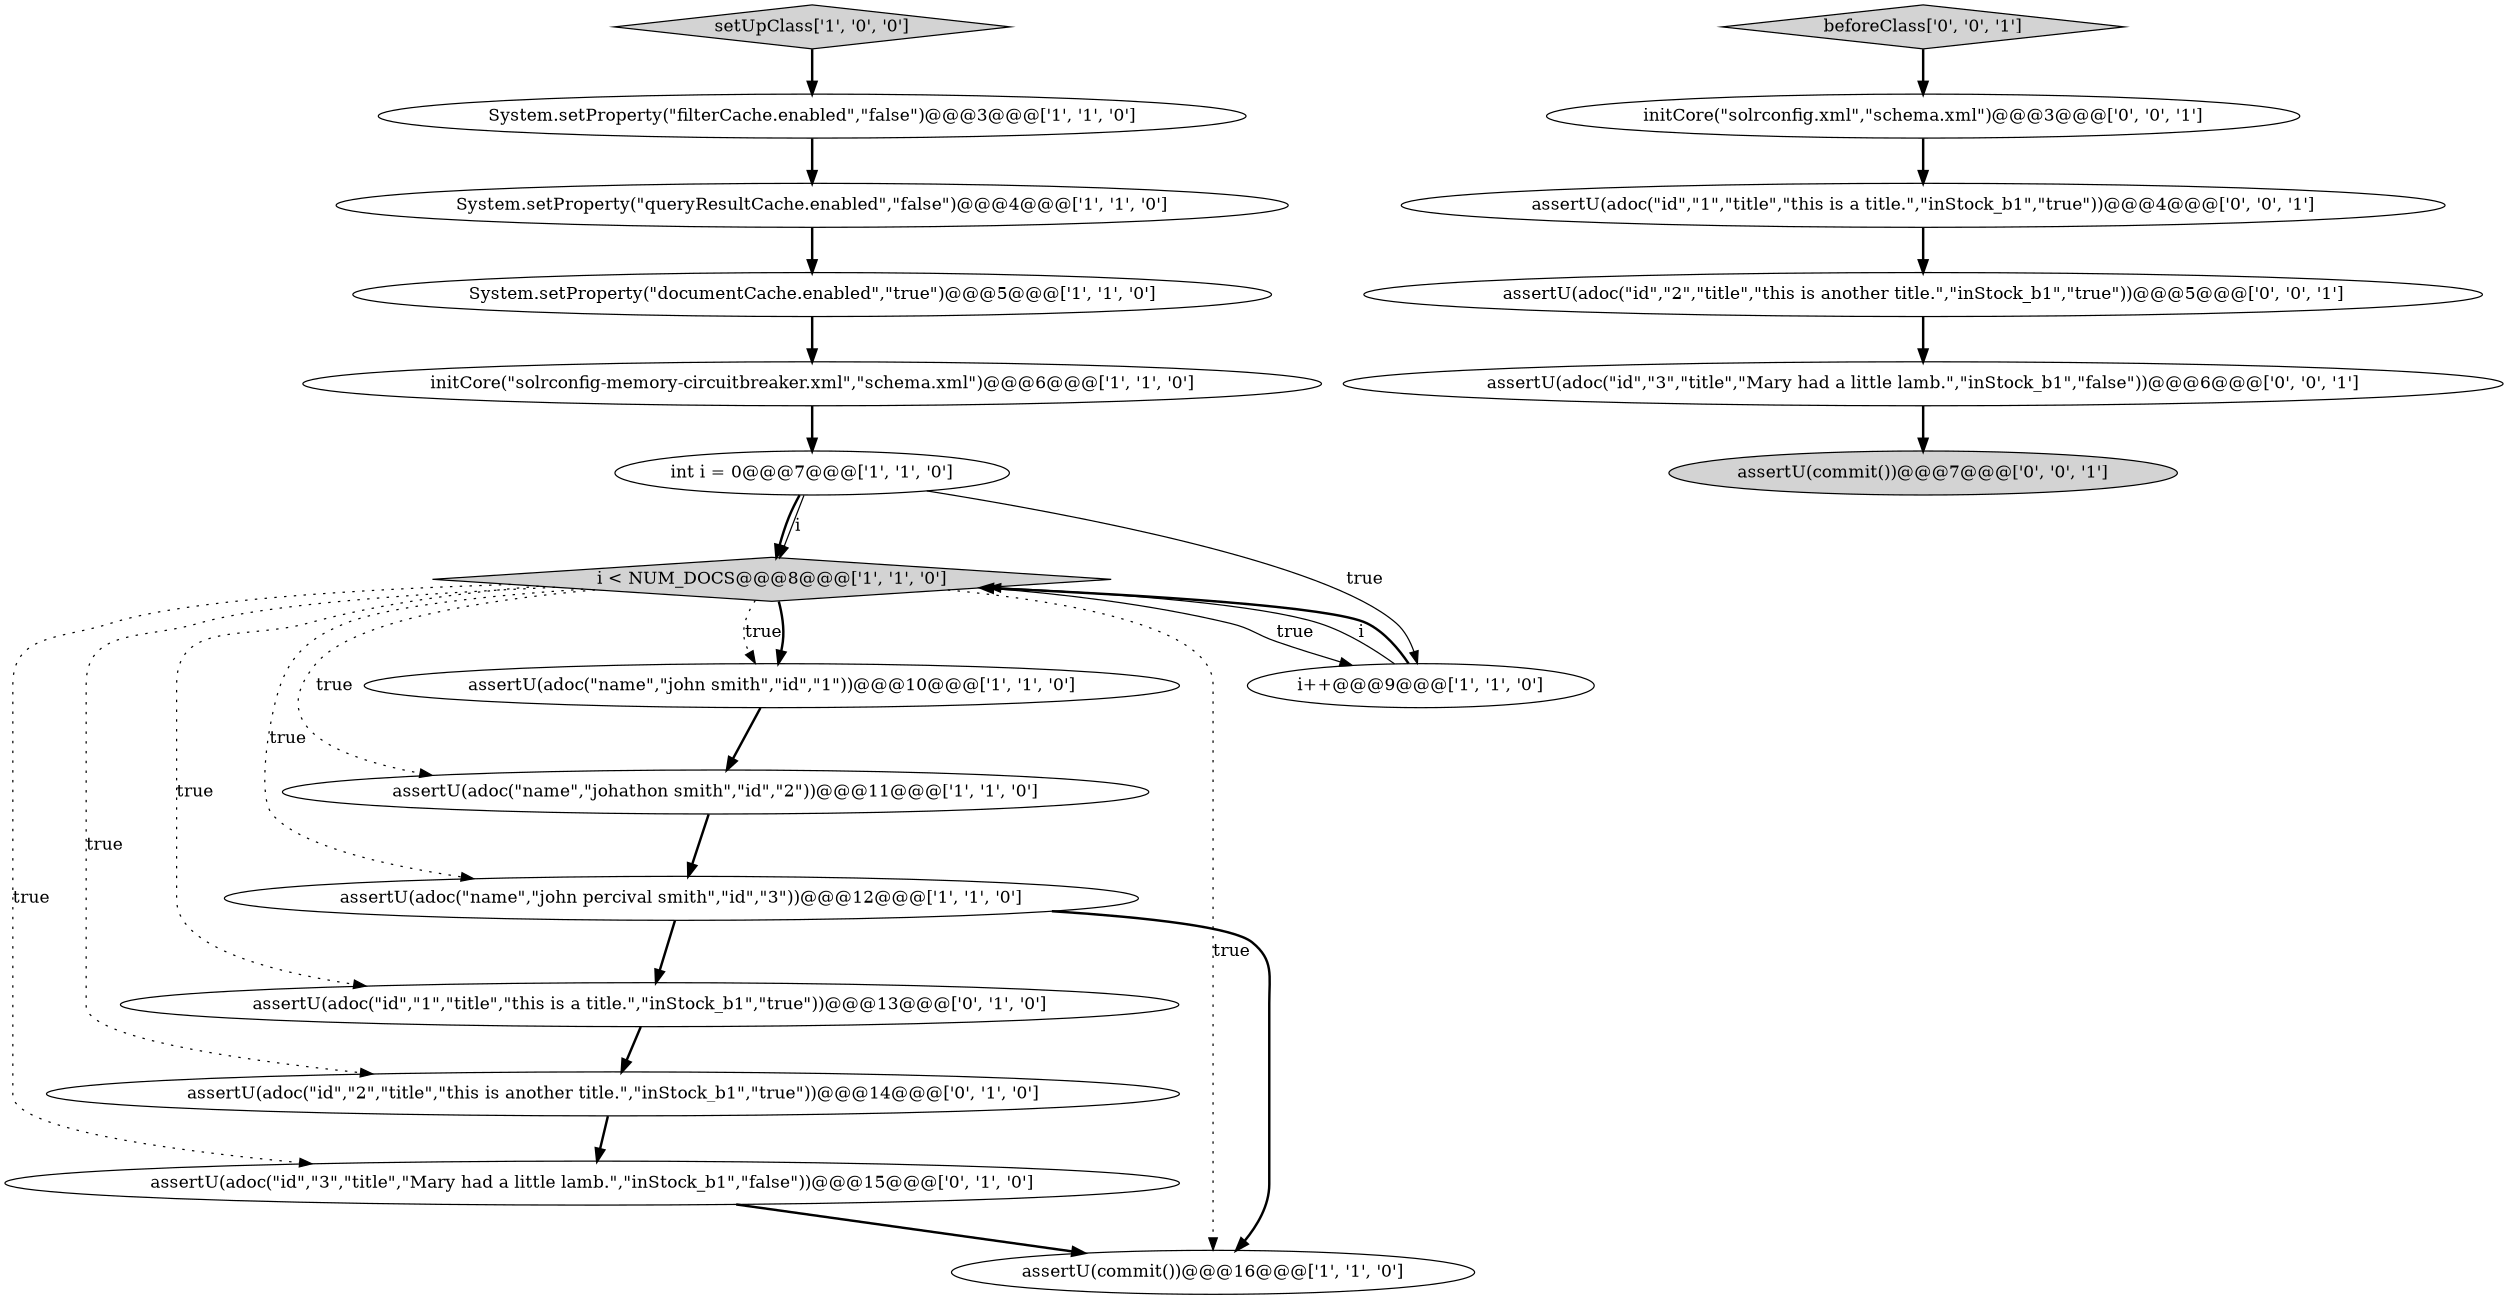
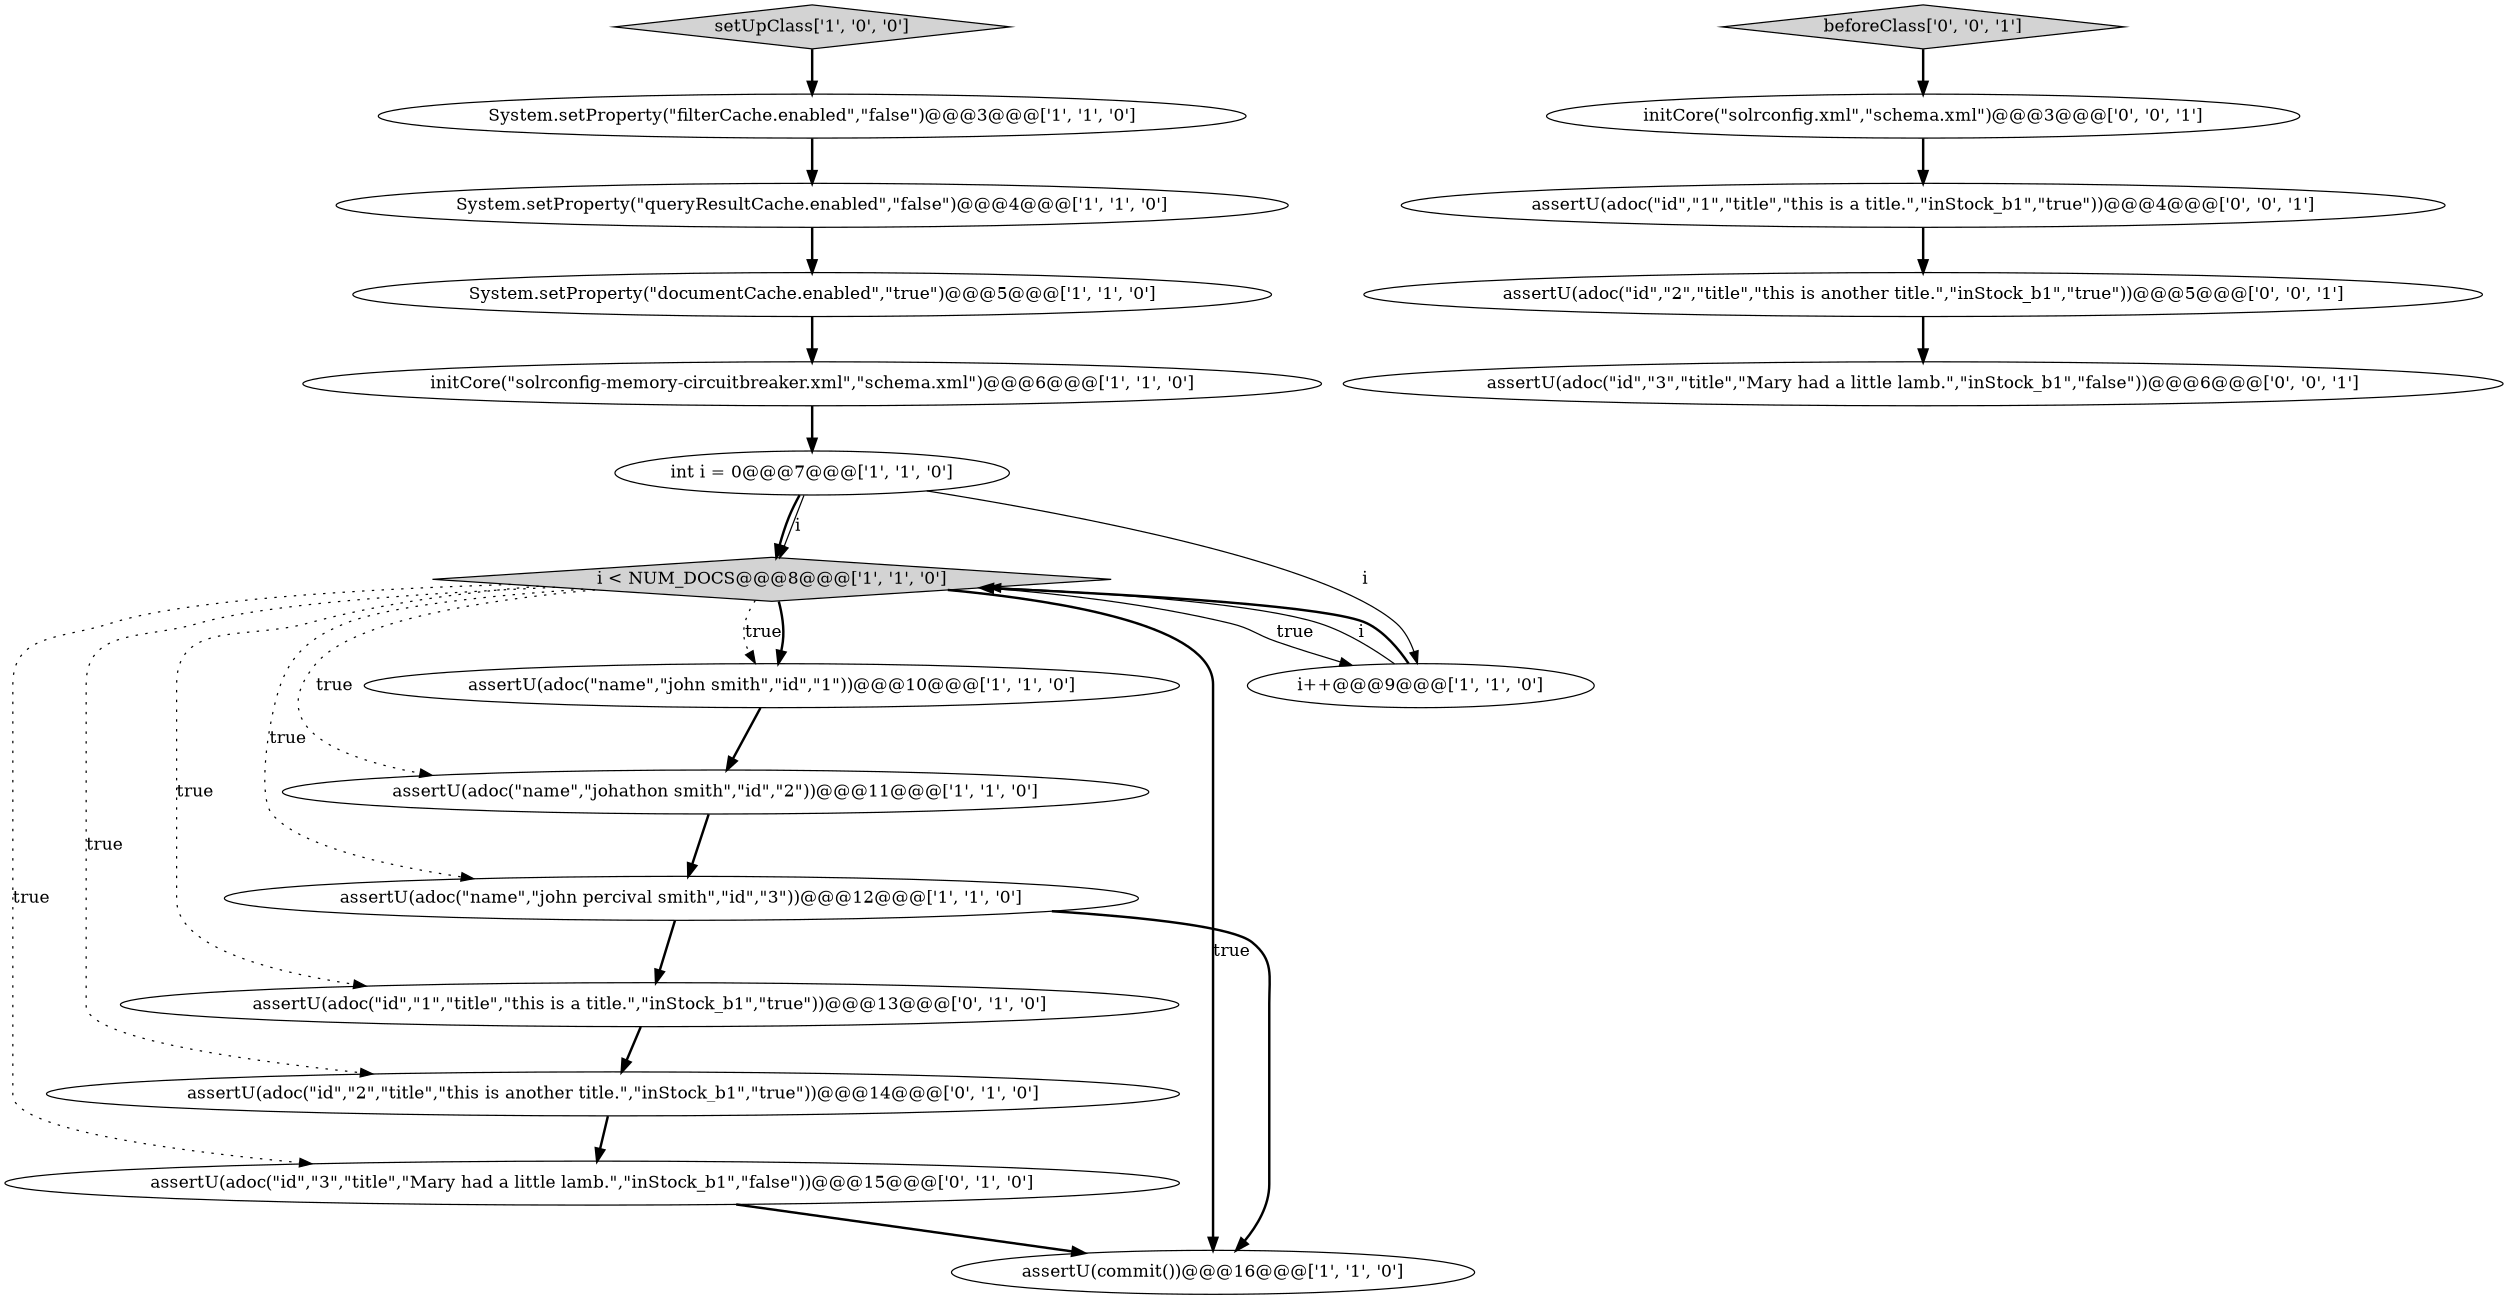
node "assertU(commit())@@@7@@@['0', '0', '1']": removed
edge "int i = 0@@@7@@@['1', '1', '0']" -> "i++@@@9@@@['1', '1', '0']": label "true" -> "i"
edge "i < NUM_DOCS@@@8@@@['1', '1', '0']" -> "assertU(commit())@@@16@@@['1', '1', '0']": style dotted -> bold
